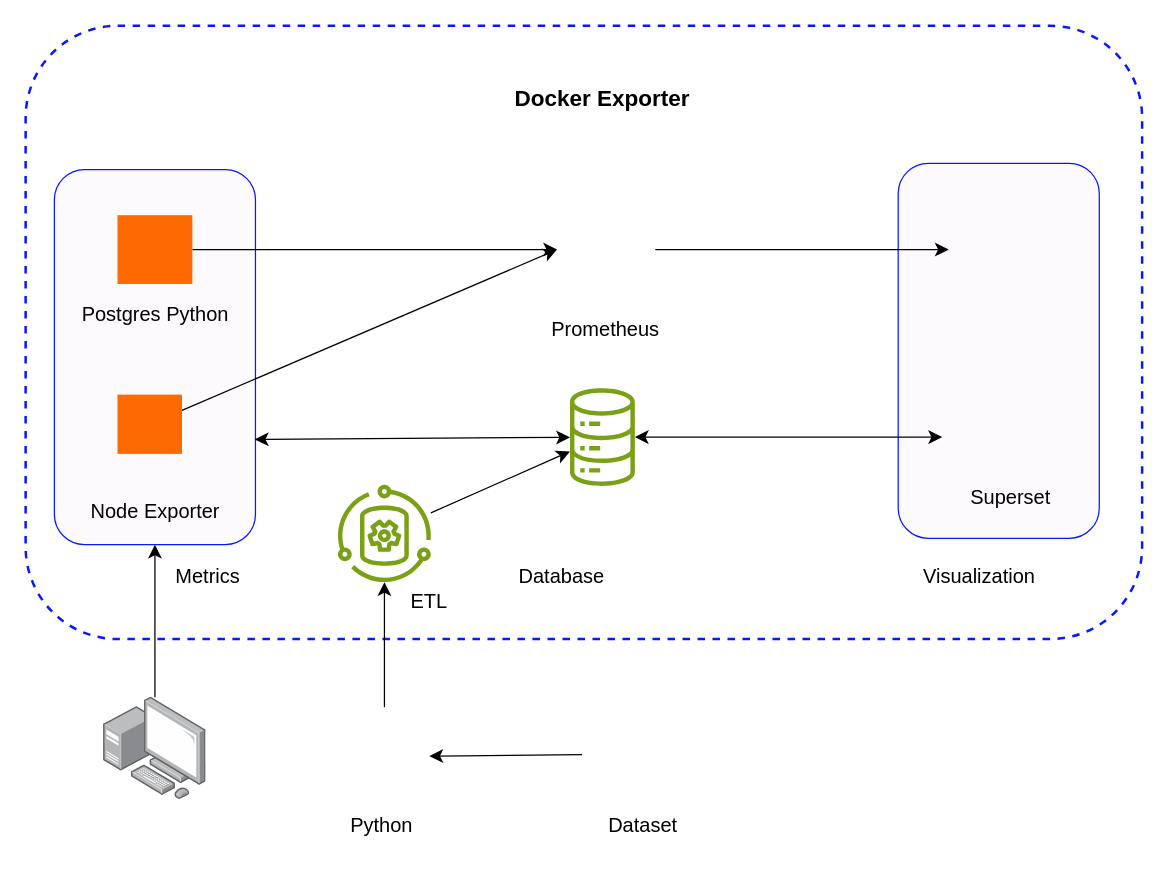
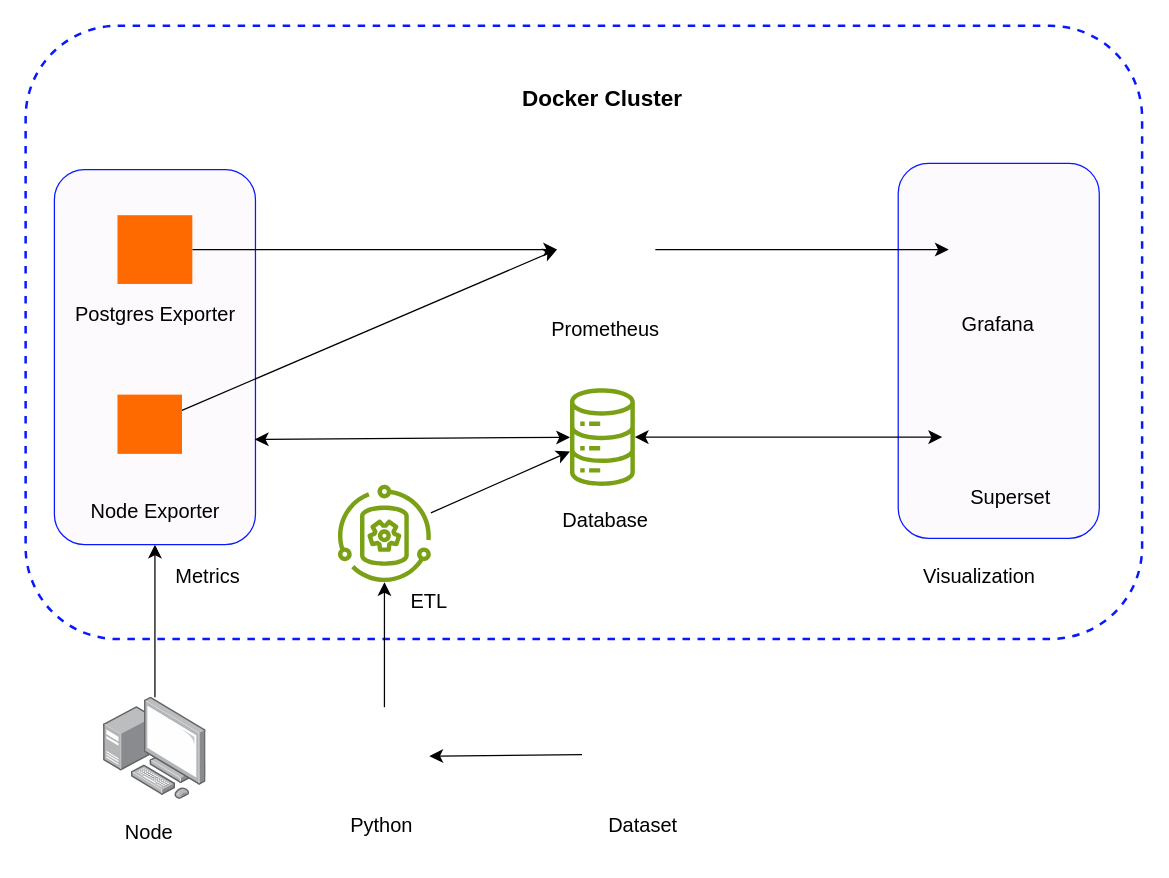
node "Docker Exporter": label "Docker Exporter" -> "Docker Cluster"
node "Postgres Python": label "Postgres Python" -> "Postgres Exporter"
node "Grafana": added
node "Database": moved (562, 576) -> (606, 519)
node "Node": added
